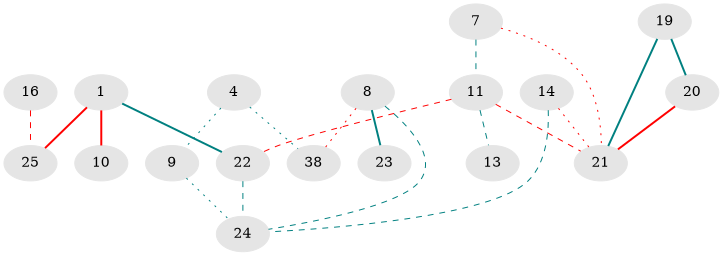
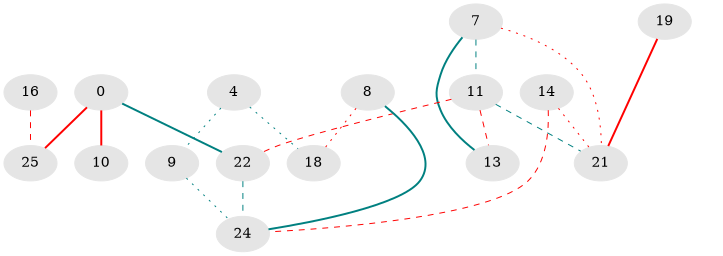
node "1": label "1" -> "0"
edge "19" -- "21": color teal -> red
node "20": removed
edge "7" -- "13": added
edge "11" -- "13": color teal -> red
edge "11" -- "21": color red -> teal
node "38": label "38" -> "18"
node "23": removed
edge "8" -- "24": style dashed -> bold
edge "14" -- "24": color teal -> red
